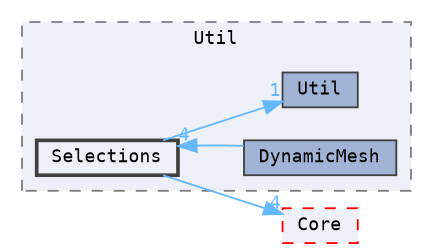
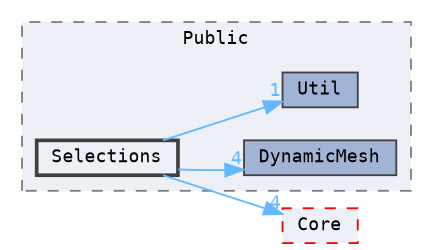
cluster "Util": label "Util" -> "Public"
edge "DynamicMesh" -> "Selections": reversed
